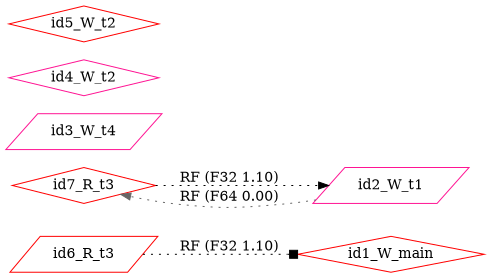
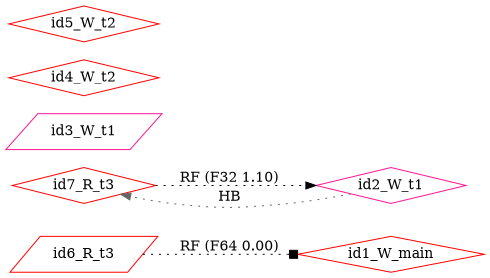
node "id4_W_t2": color deeppink -> red
node "id3_W_t4": label "id3_W_t4" -> "id3_W_t1"
node "id2_W_t1": shape parallelogram -> diamond
edge "id2_W_t1" -> "id7_R_t3": label "RF (F64 0.00)" -> "HB"
edge "id6_R_t3" -> "id1_W_main": label "RF (F32 1.10)" -> "RF (F64 0.00)"
